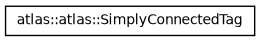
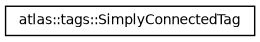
node "atlas::atlas::SimplyConnectedTag": label "atlas::atlas::SimplyConnectedTag" -> "atlas::tags::SimplyConnectedTag"
